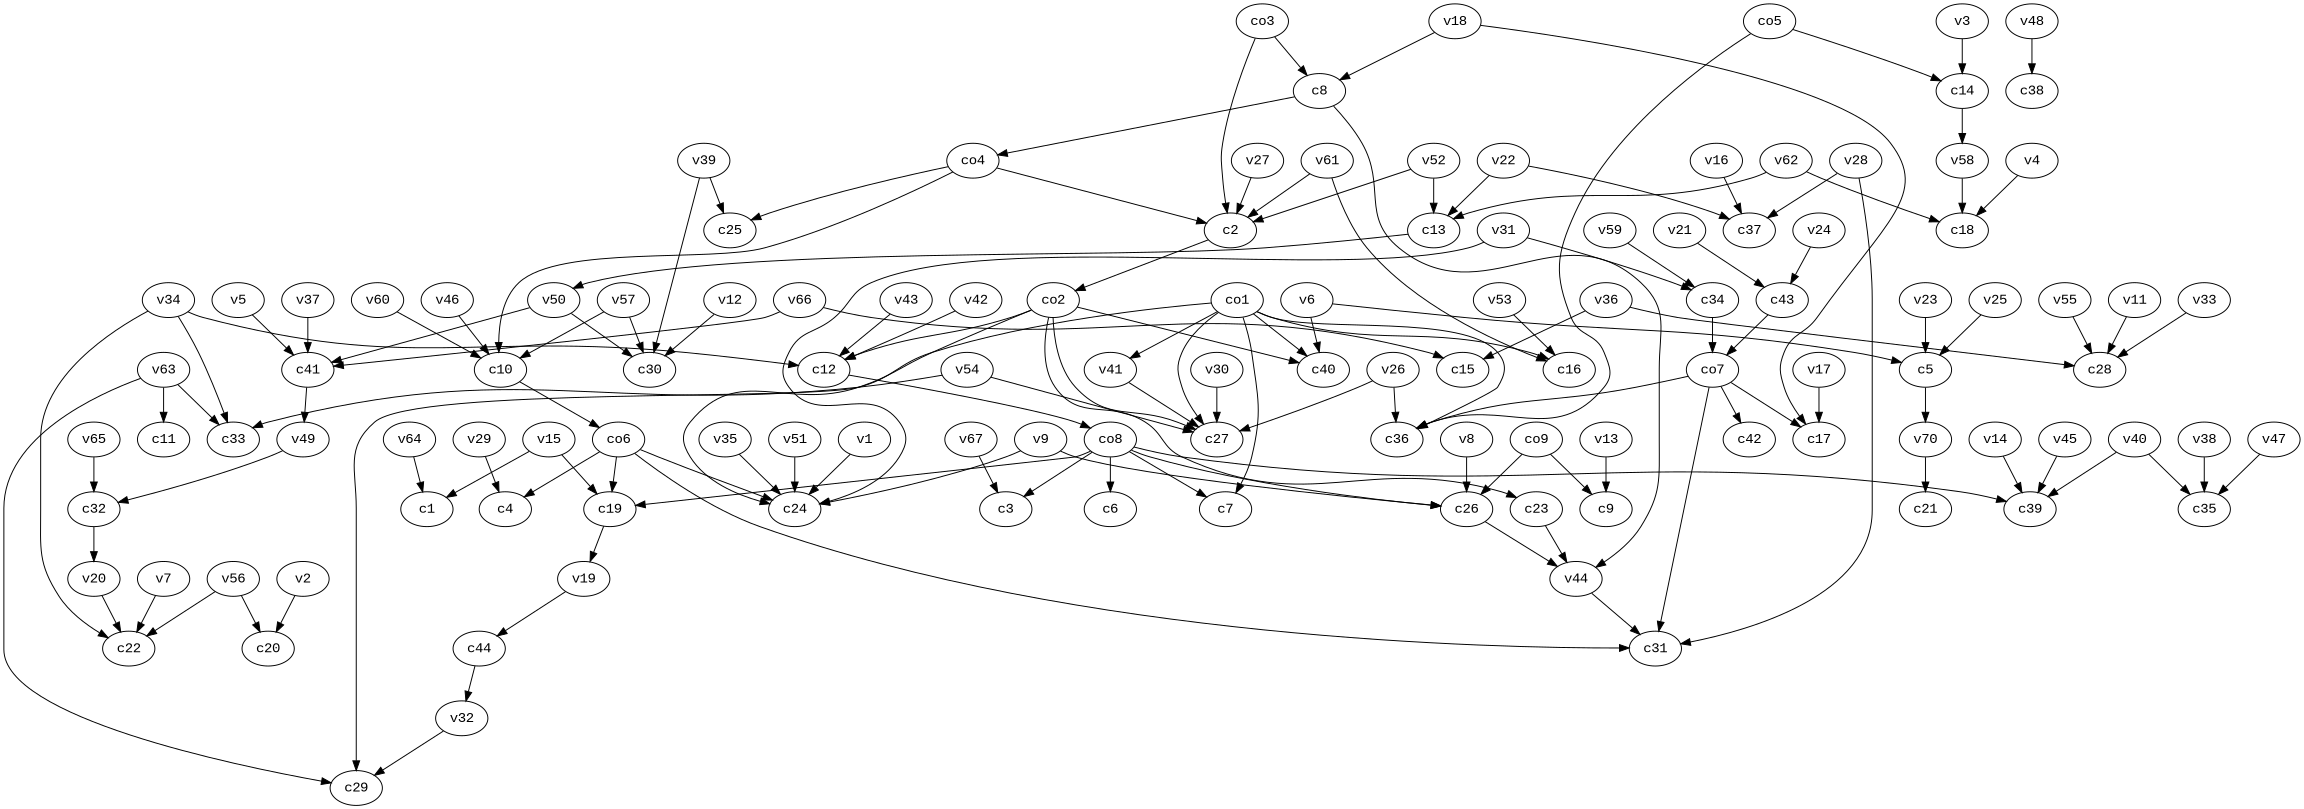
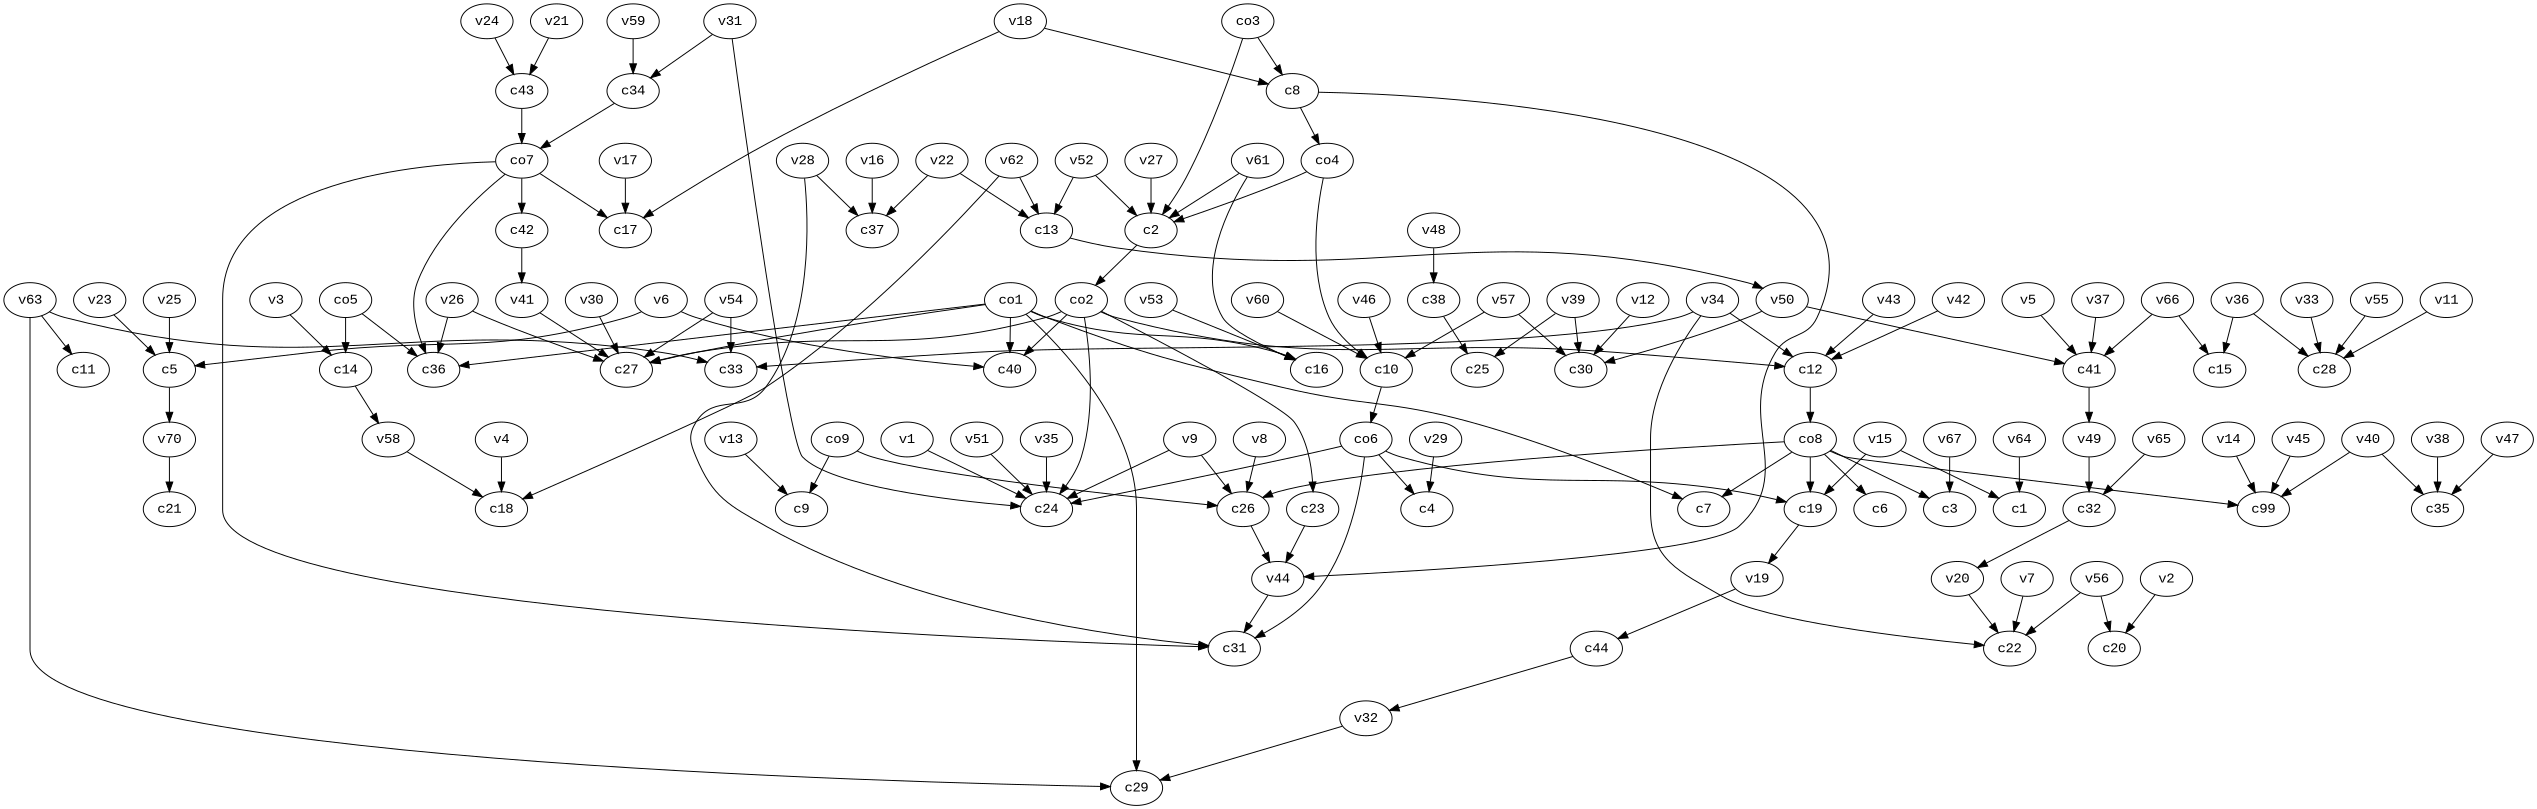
edge "co4" -> "c25": now "c38" -> "c25"
edge "co1" -> "v41": now "c42" -> "v41"
node "c39": label "c39" -> "c99"
